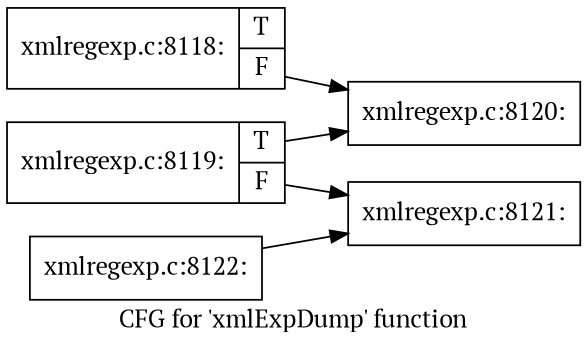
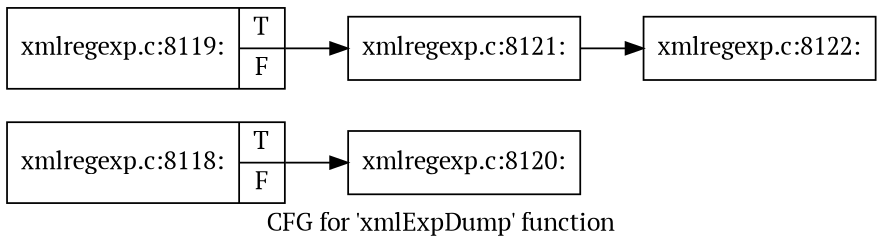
edge "xmlregexp.c:8119:" -> "xmlregexp.c:8120:": removed
edge "xmlregexp.c:8122:" -> "xmlregexp.c:8121:": reversed
